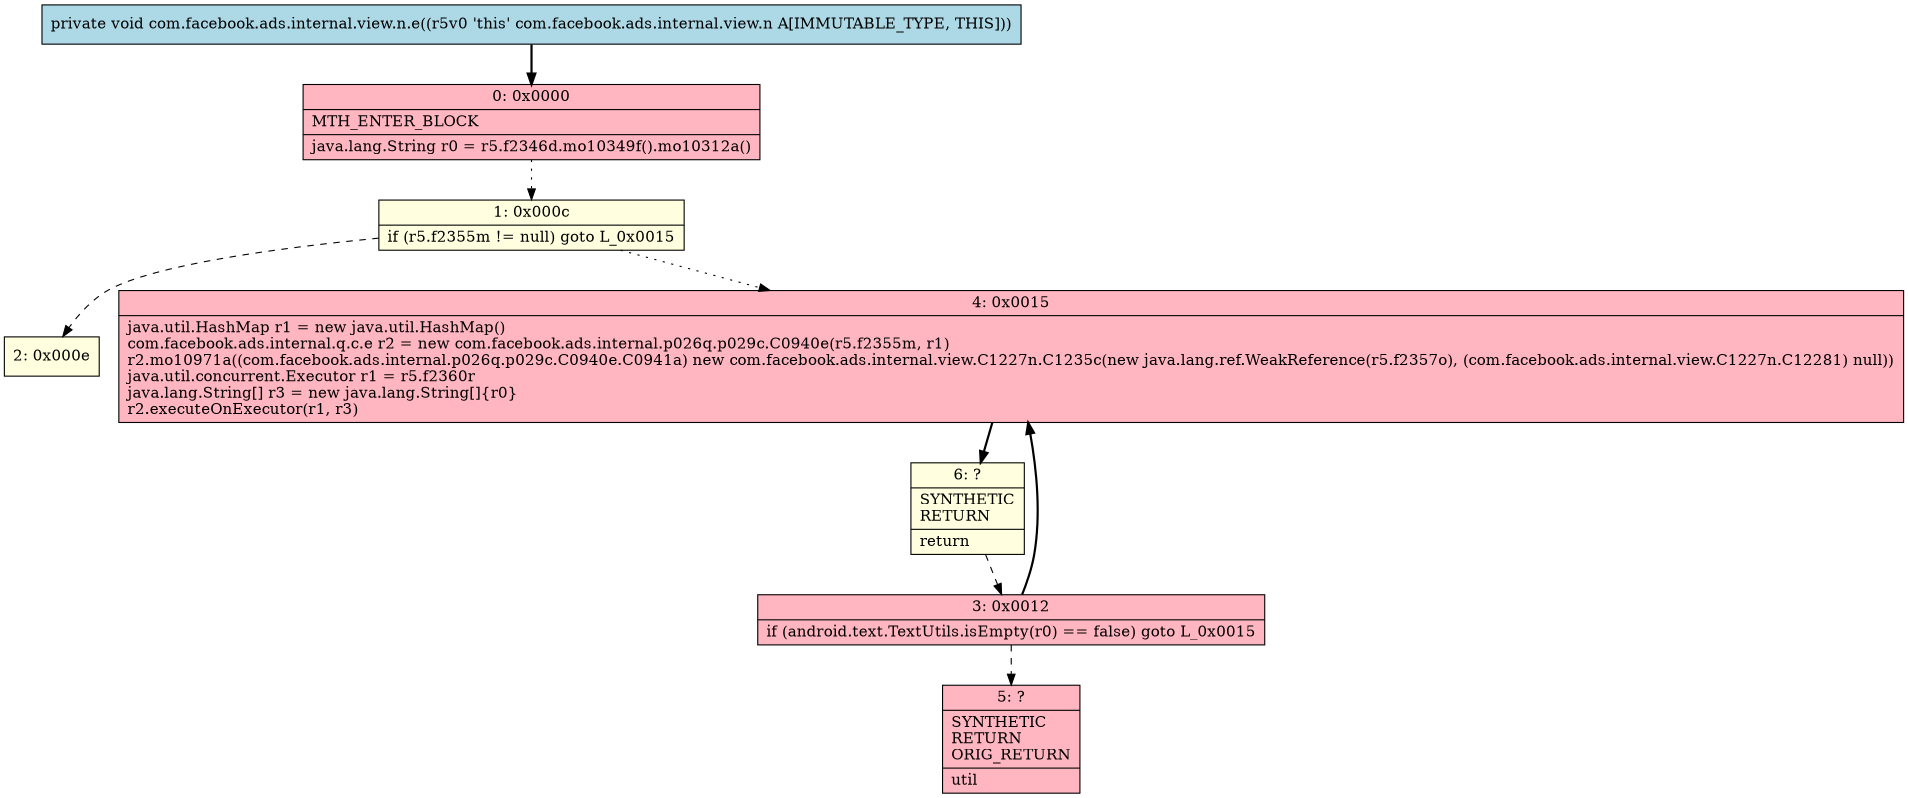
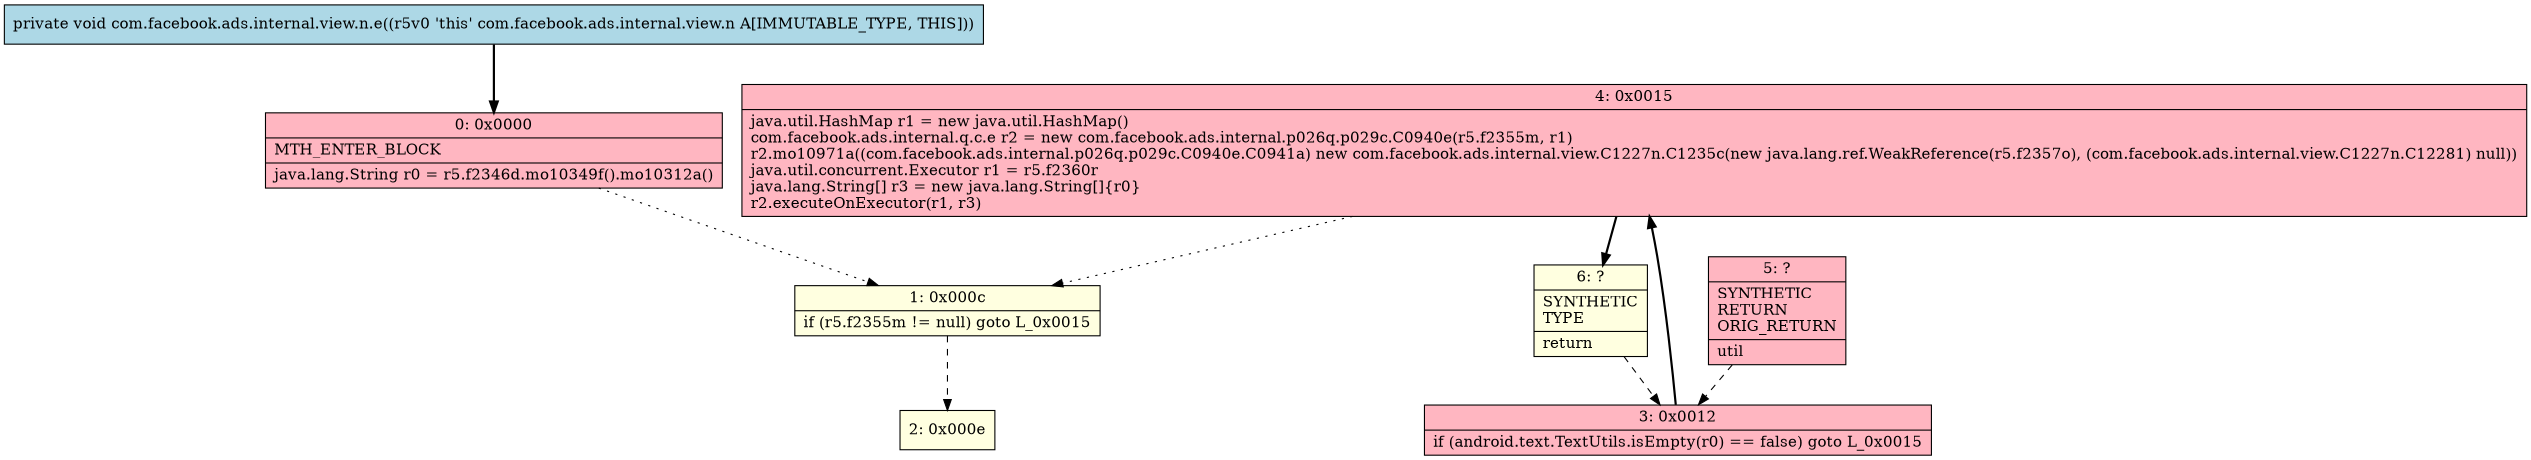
edge "1: 0x000c" -> "4: 0x0015": reversed
node "6: ?": text "RETURN" -> "TYPE"
edge "3: 0x0012" -> "5: ?": reversed
